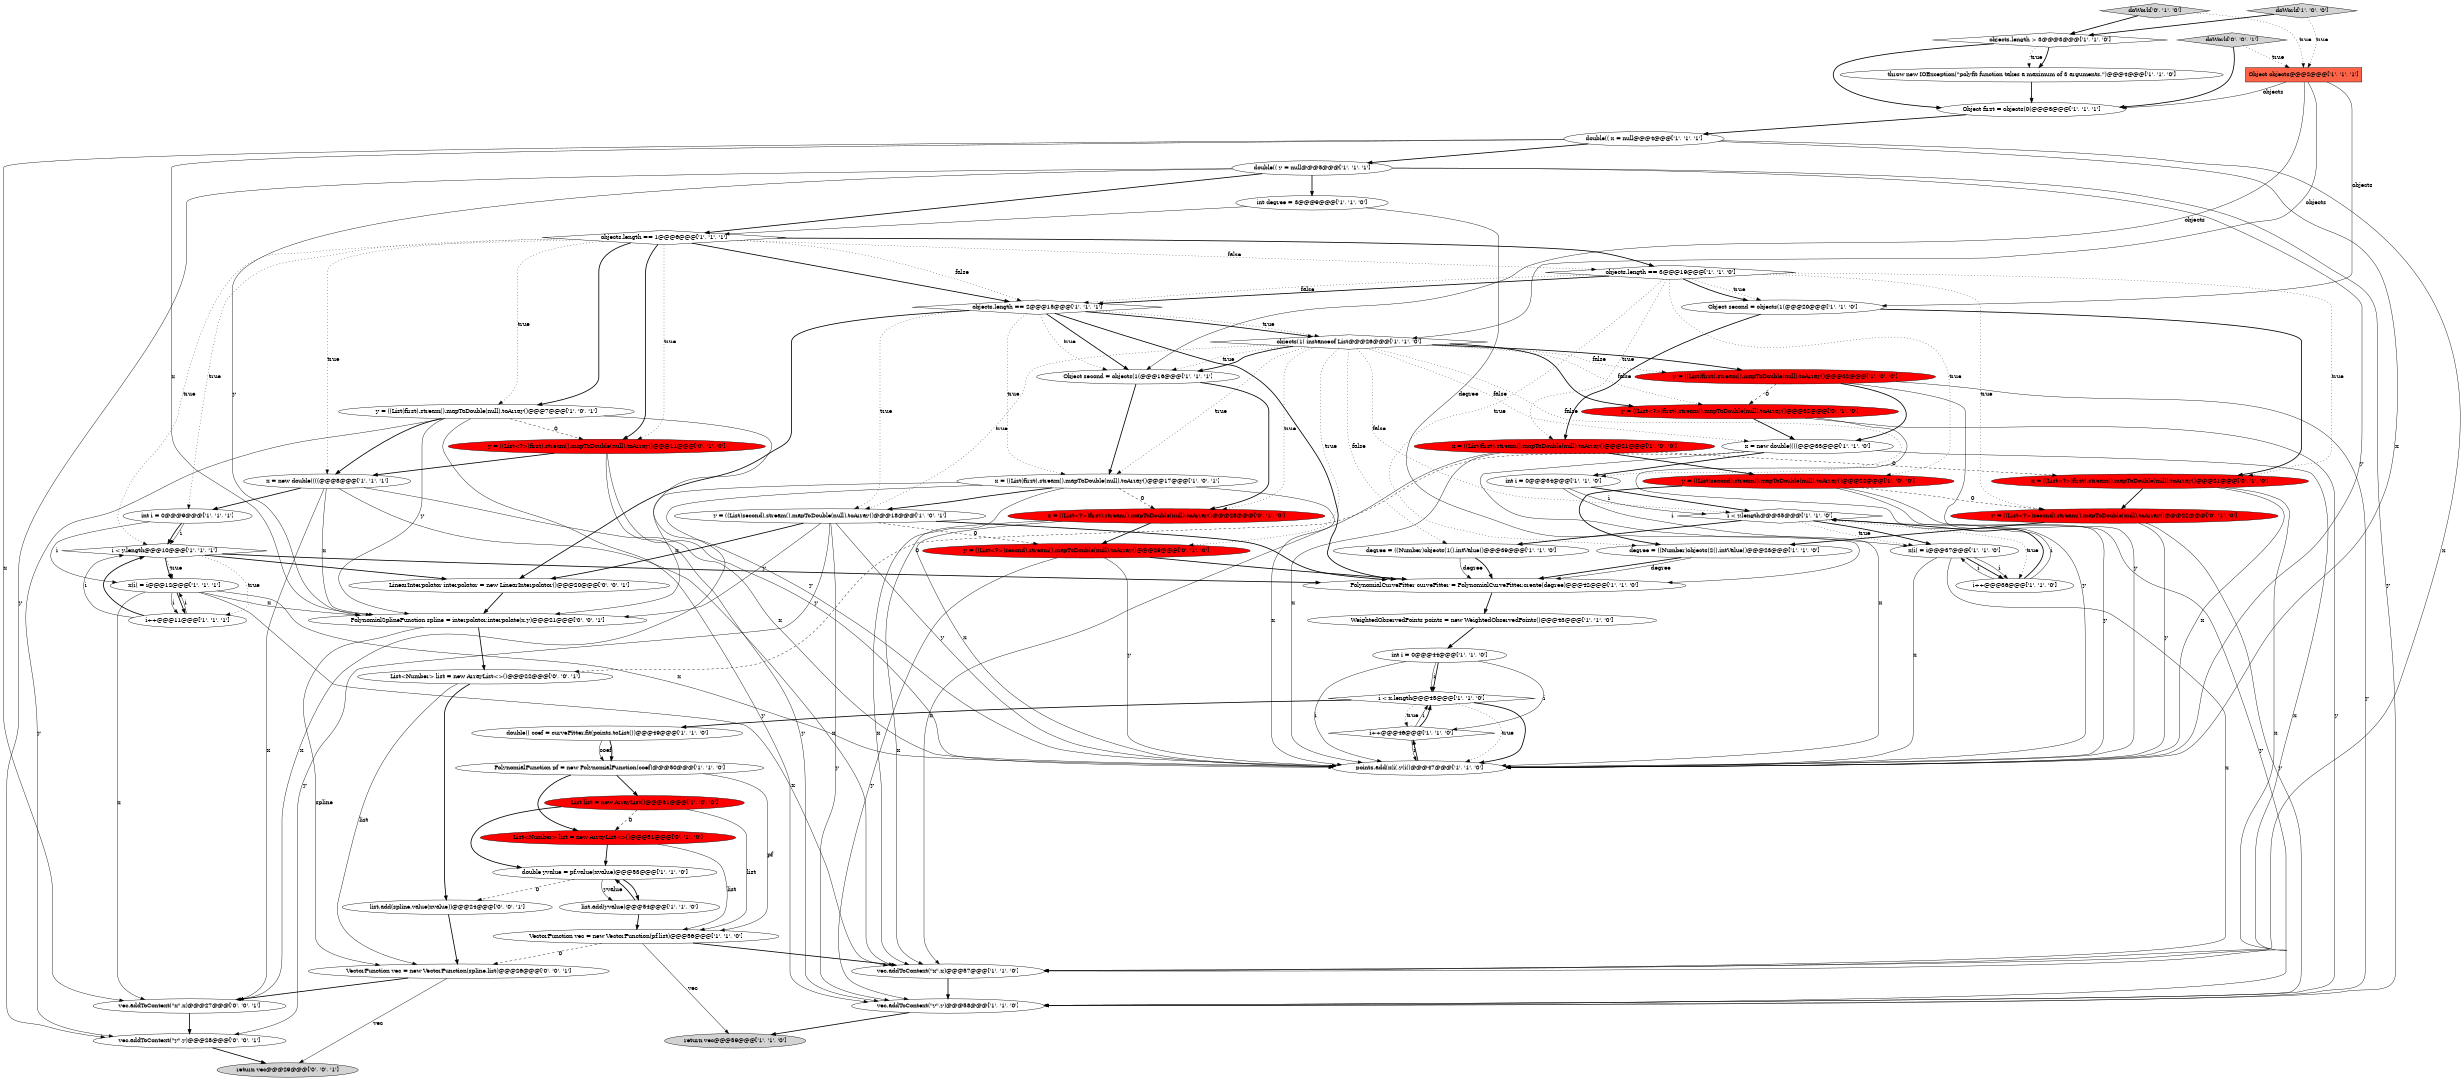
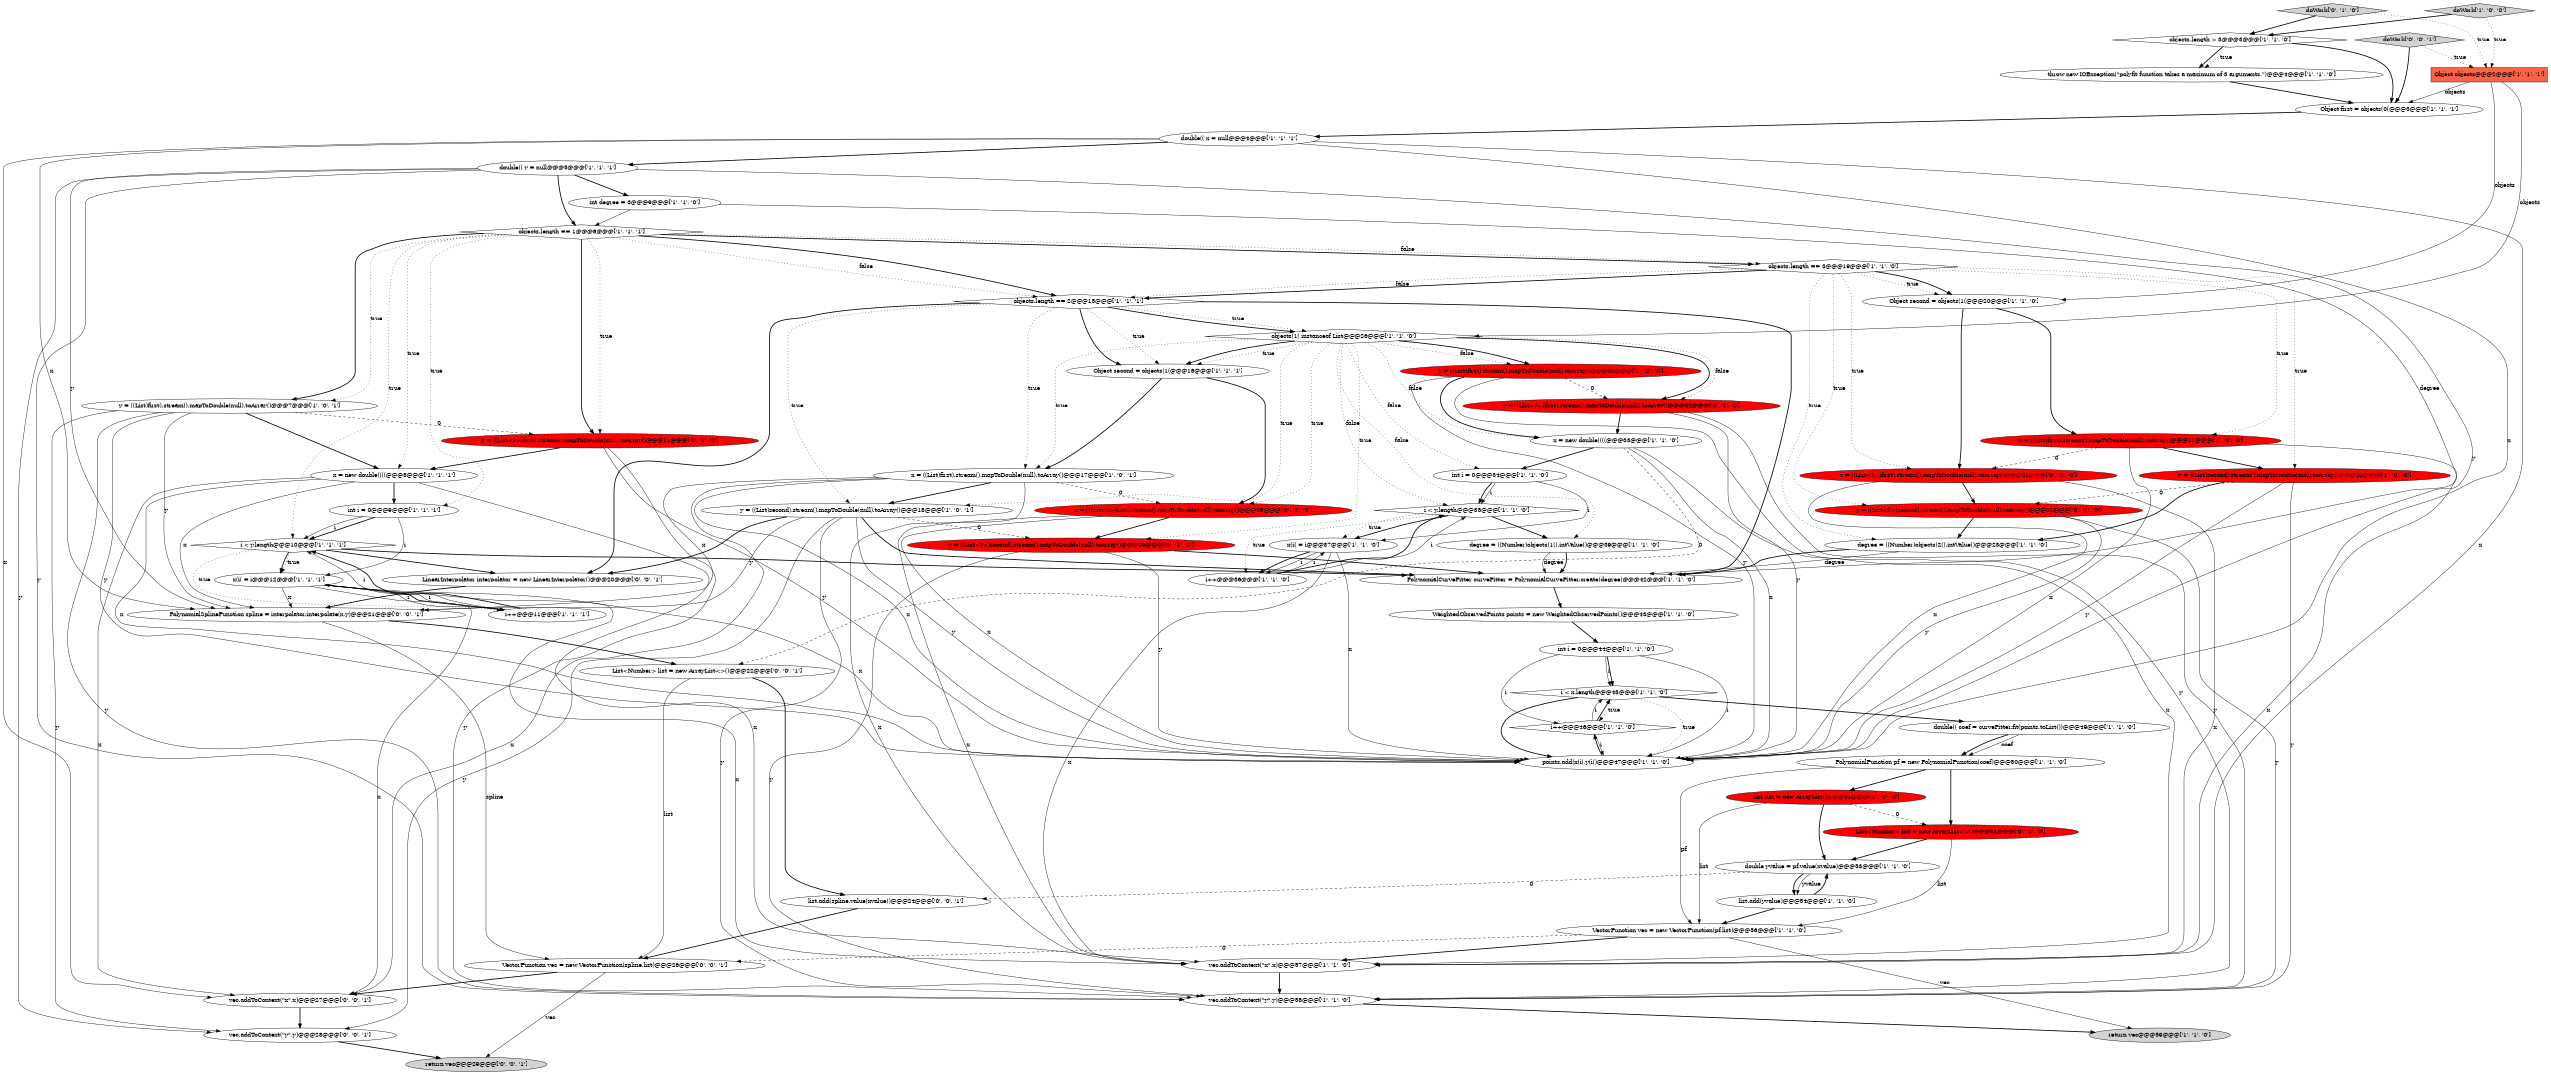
edge "Object objects@@@2@@@['1', '1', '1']" -> "Object second = objects(1(@@@16@@@['1', '1', '1']": removed, label "objects"
